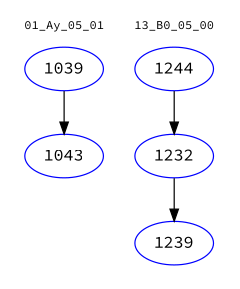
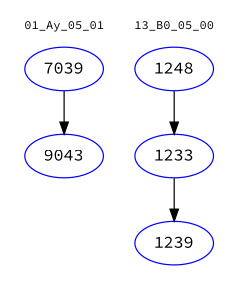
node "1039": label "1039" -> "7039"
node "1244": label "1244" -> "1248"
node "1043": label "1043" -> "9043"
node "1232": label "1232" -> "1233"
